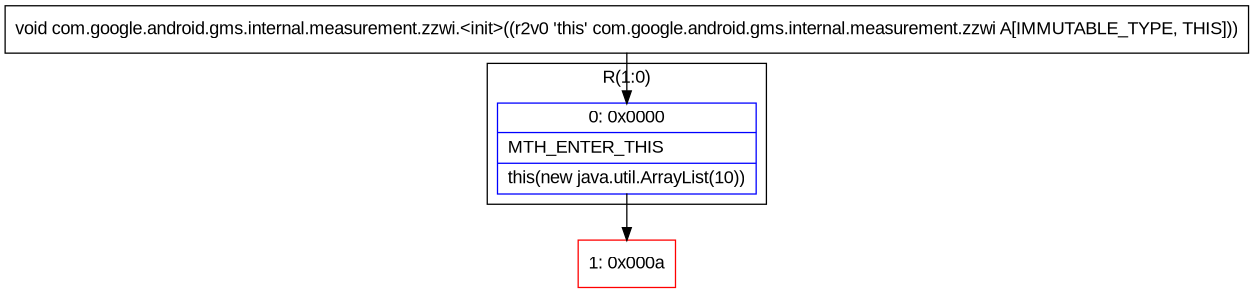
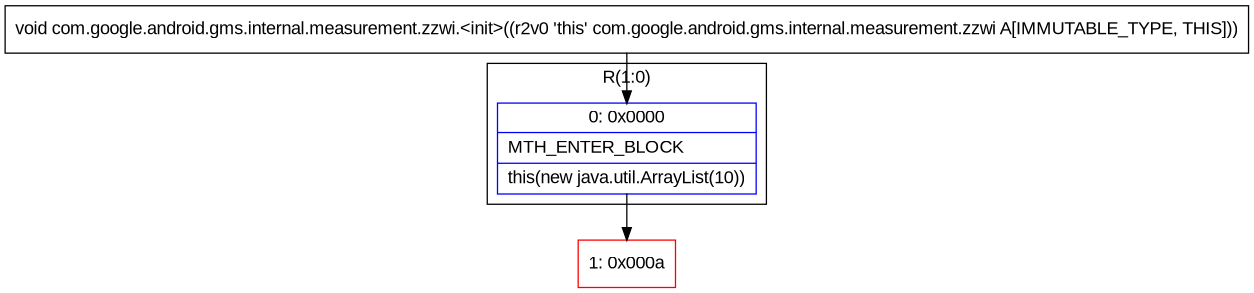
node "0: 0x0000": text "MTH_ENTER_THIS" -> "MTH_ENTER_BLOCK"
